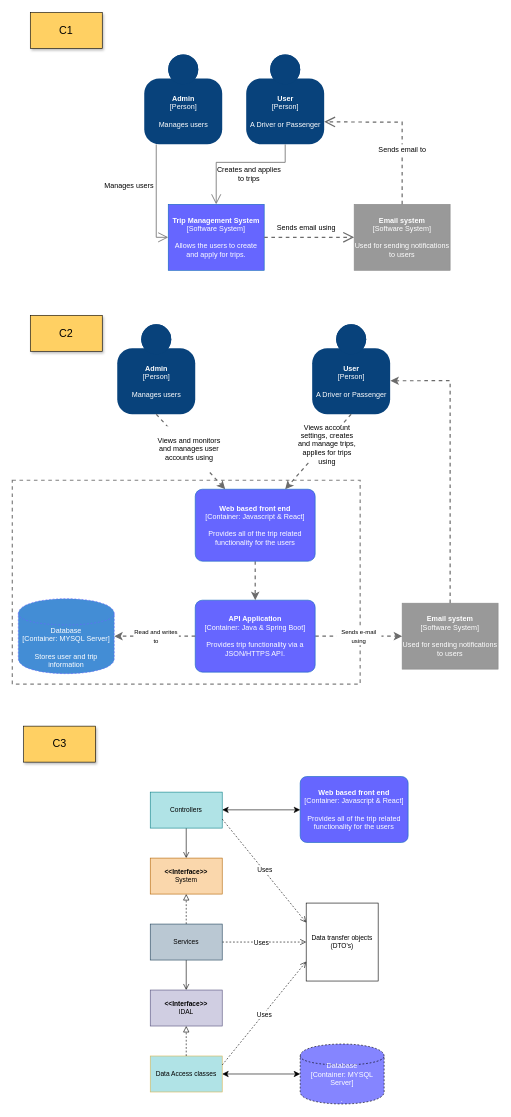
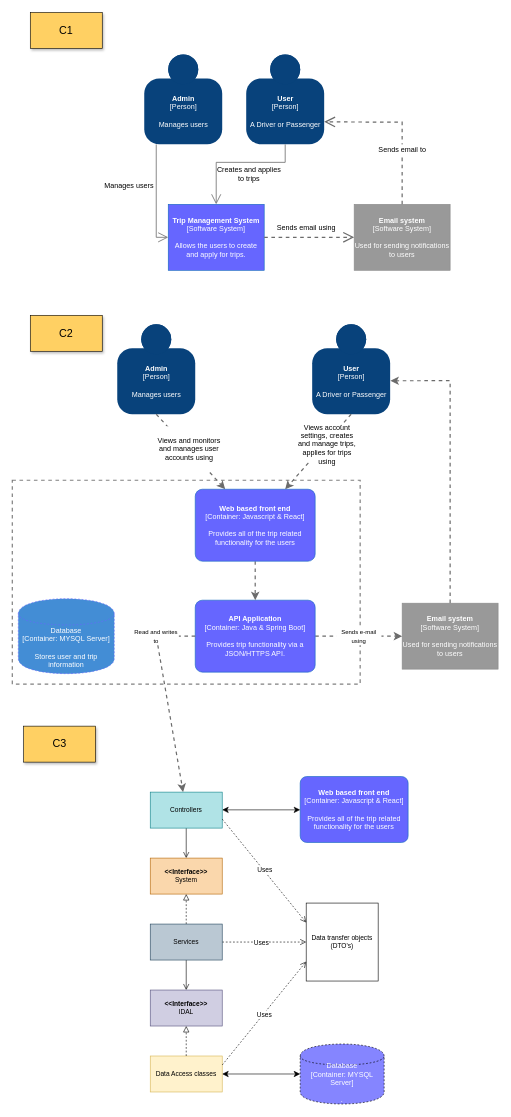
edge "Read and writes to" -> "Database [Container: MYSQL Server] Stores user and trip information": now "Read and writes to" -> "Controllers"
node "Data Access classes": fillcolor #b0e3e6 -> #fff2cc
